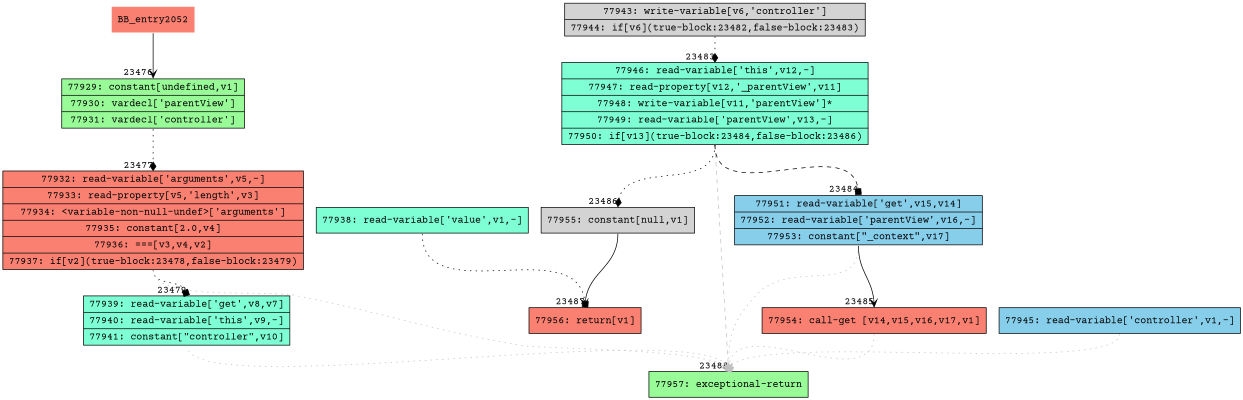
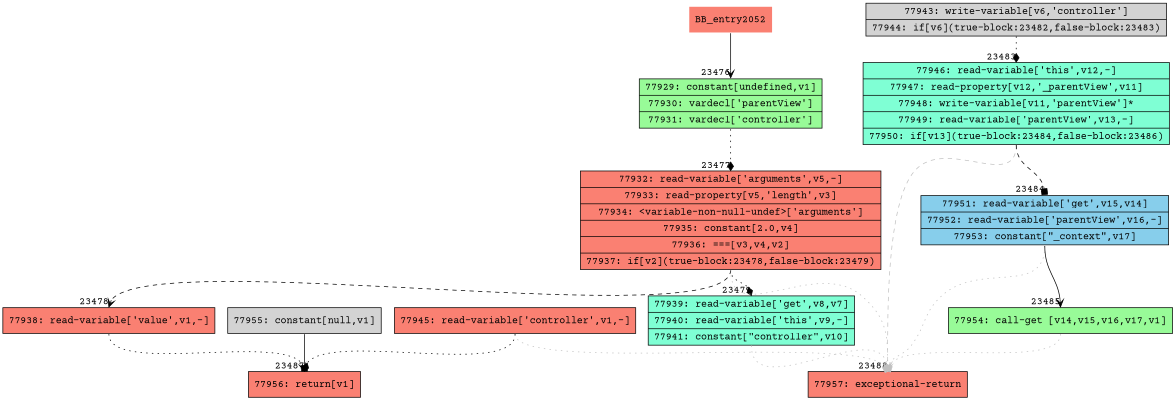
edge "77946: read-variable['this',v12,-]" -> "77955: constant[null,v1]": removed
node "77938: read-variable['value',v1,-]": fillcolor aquamarine -> salmon
edge "77932: read-variable['arguments',v5,-]" -> "77939: read-variable['get',v8,v7]": arrowhead box -> diamond
edge "77932: read-variable['arguments',v5,-]" -> "77938: read-variable['value',v1,-]": added
node "77954: call-get [v14,v15,v16,v17,v1]": fillcolor salmon -> palegreen
node "77945: read-variable['controller',v1,-]": fillcolor skyblue -> salmon
edge "77945: read-variable['controller',v1,-]" -> "77956: return[v1]": added
node "77957: exceptional-return": fillcolor palegreen -> salmon
